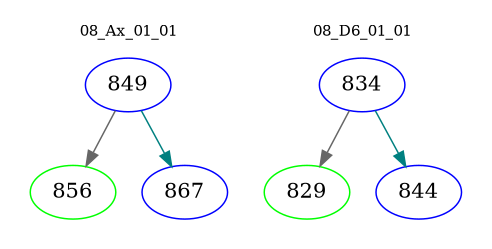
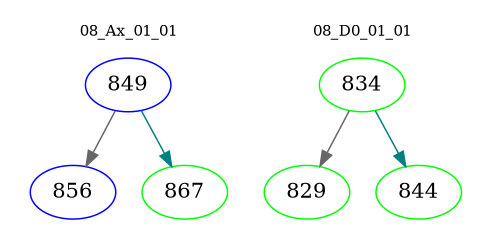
cluster "08_D6_01_01": label "08_D6_01_01" -> "08_D0_01_01"
node "834": color blue -> green
node "856": color green -> blue
node "867": color blue -> green
node "844": color blue -> green
